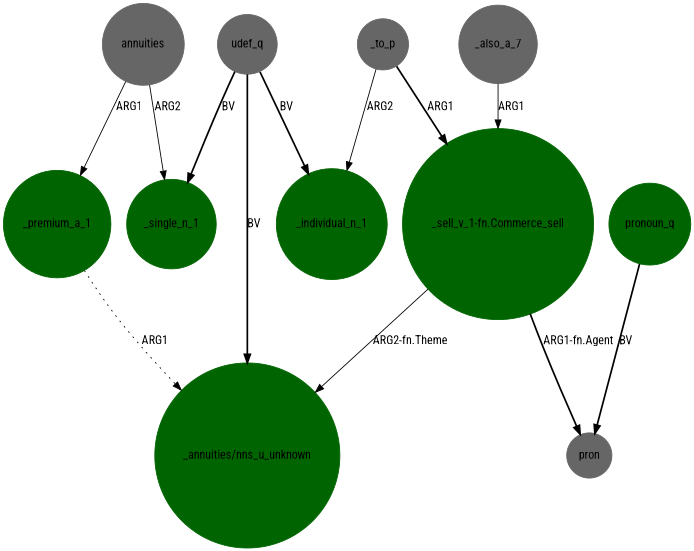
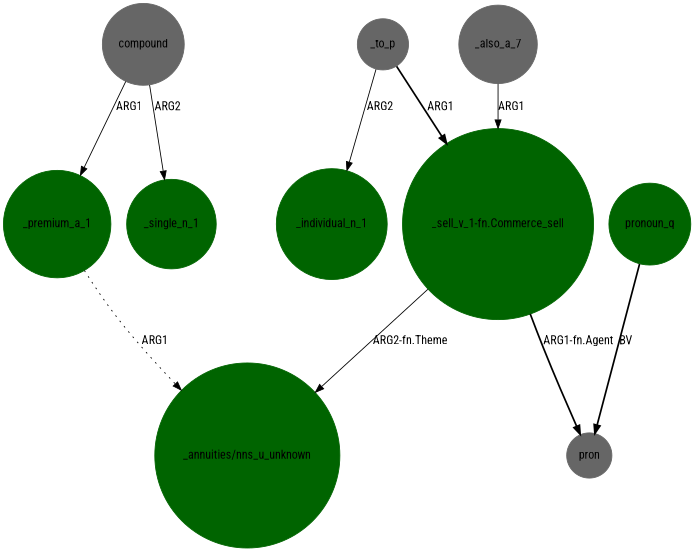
node "annuities": label "annuities" -> "compound"
node "udef_q": removed
